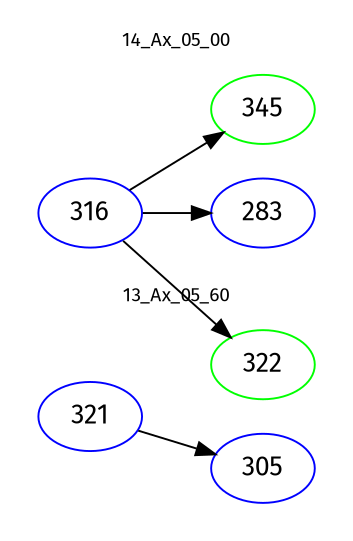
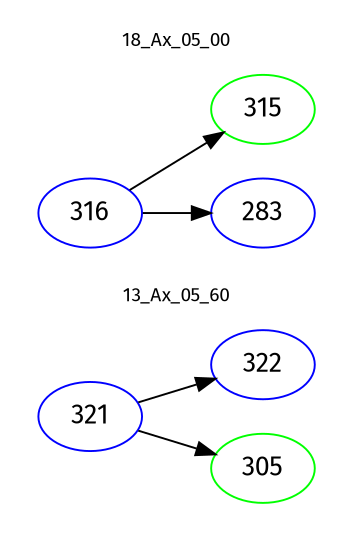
cluster "14_Ax_05_00": label "14_Ax_05_00" -> "18_Ax_05_00"
node "345": label "345" -> "315"
edge "316" -> "322": now "321" -> "322"
node "322": color green -> blue
node "305": color blue -> green
